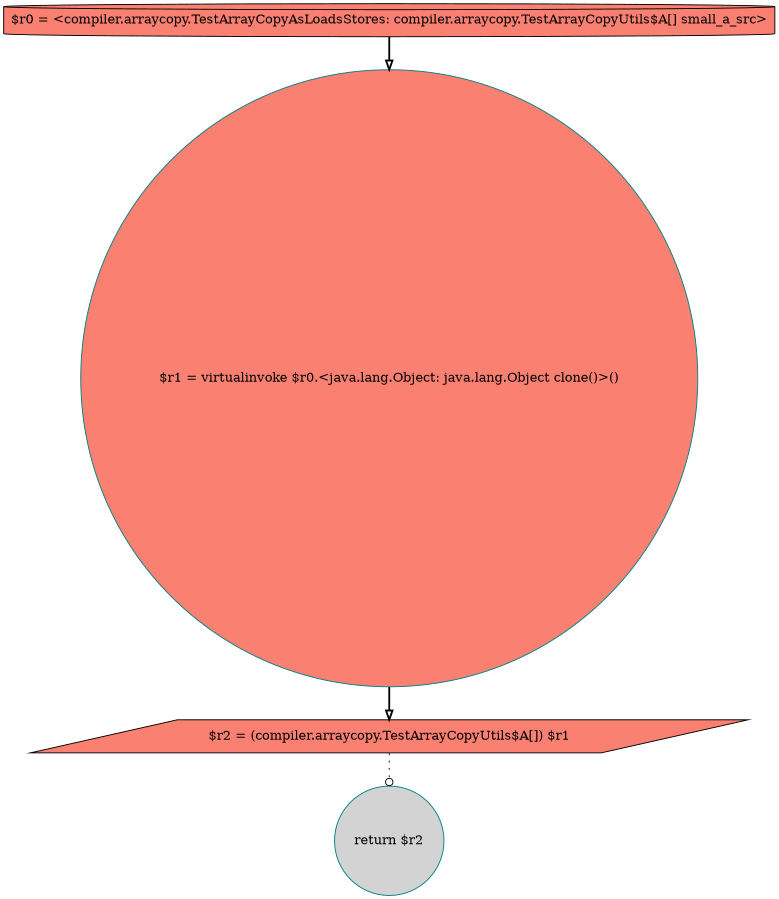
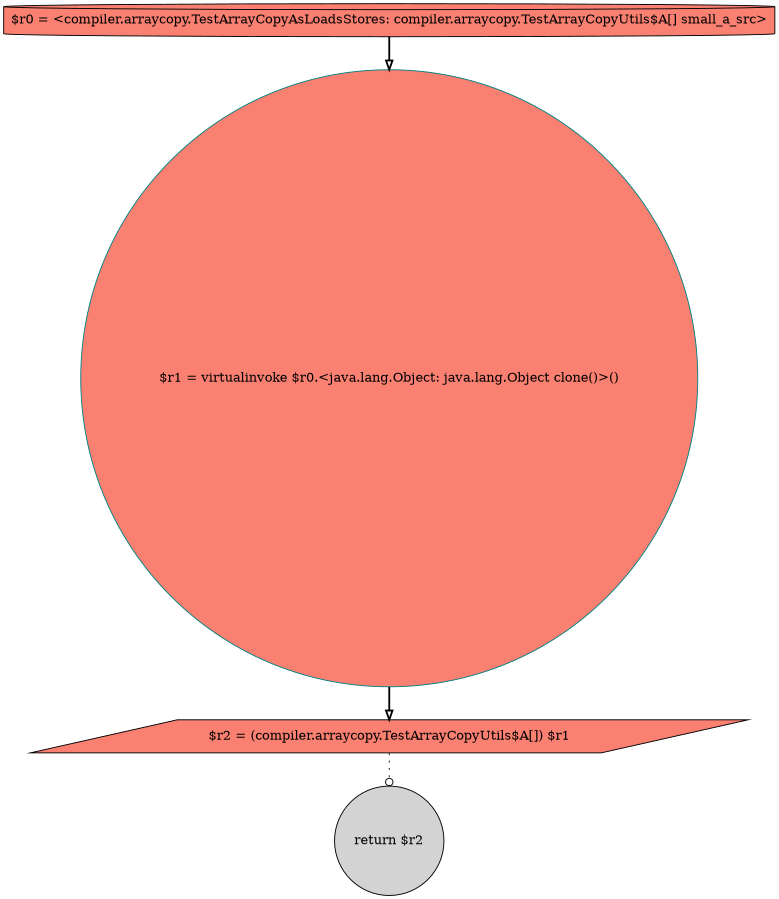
node "return $r2": color teal -> black
